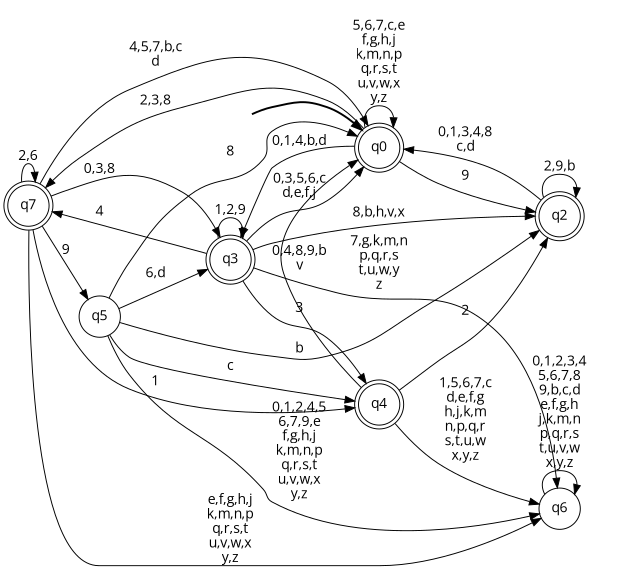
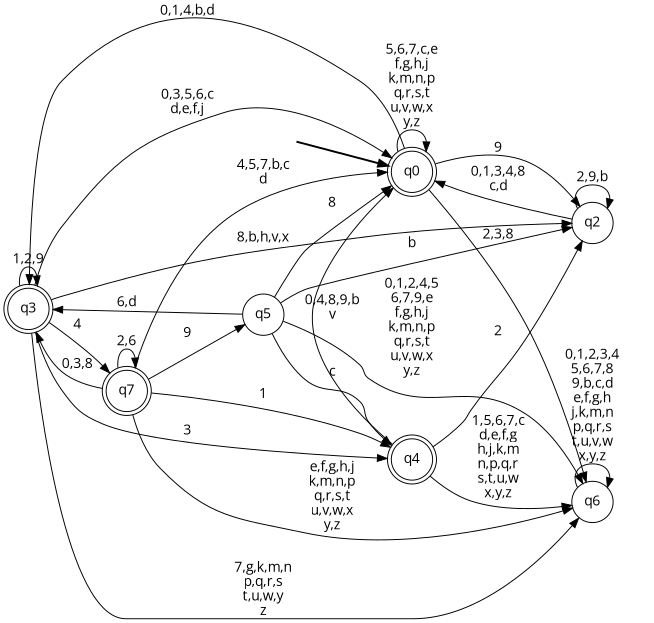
edge "q0" -> "q7": now "q0" -> "q6"
node "q2": shape doublecircle -> circle
